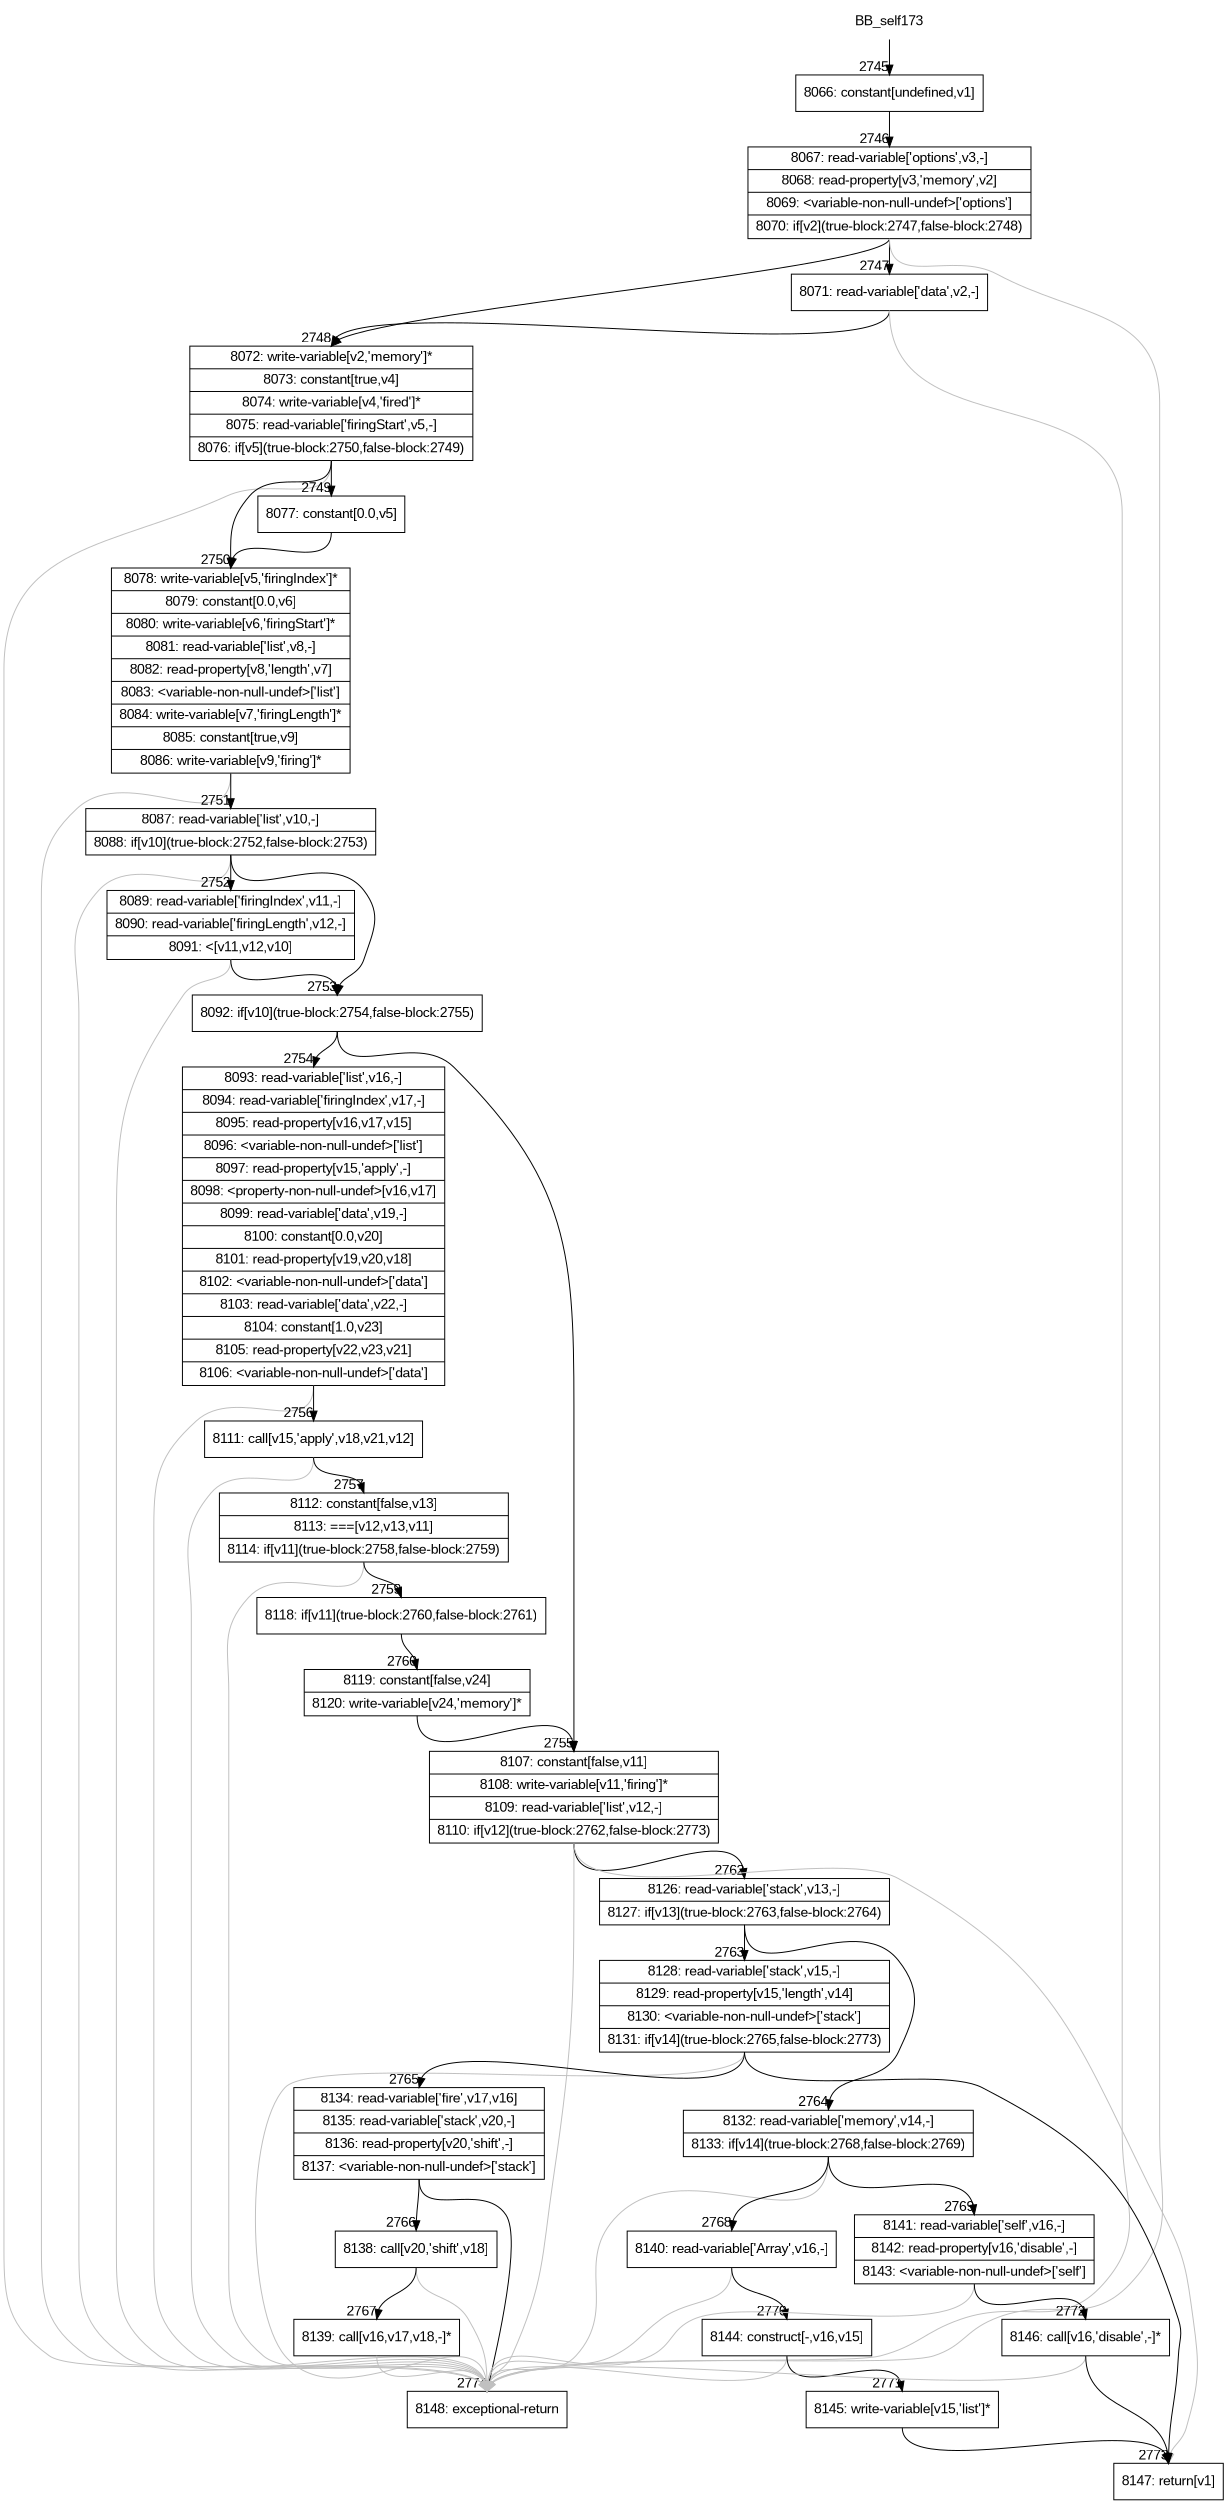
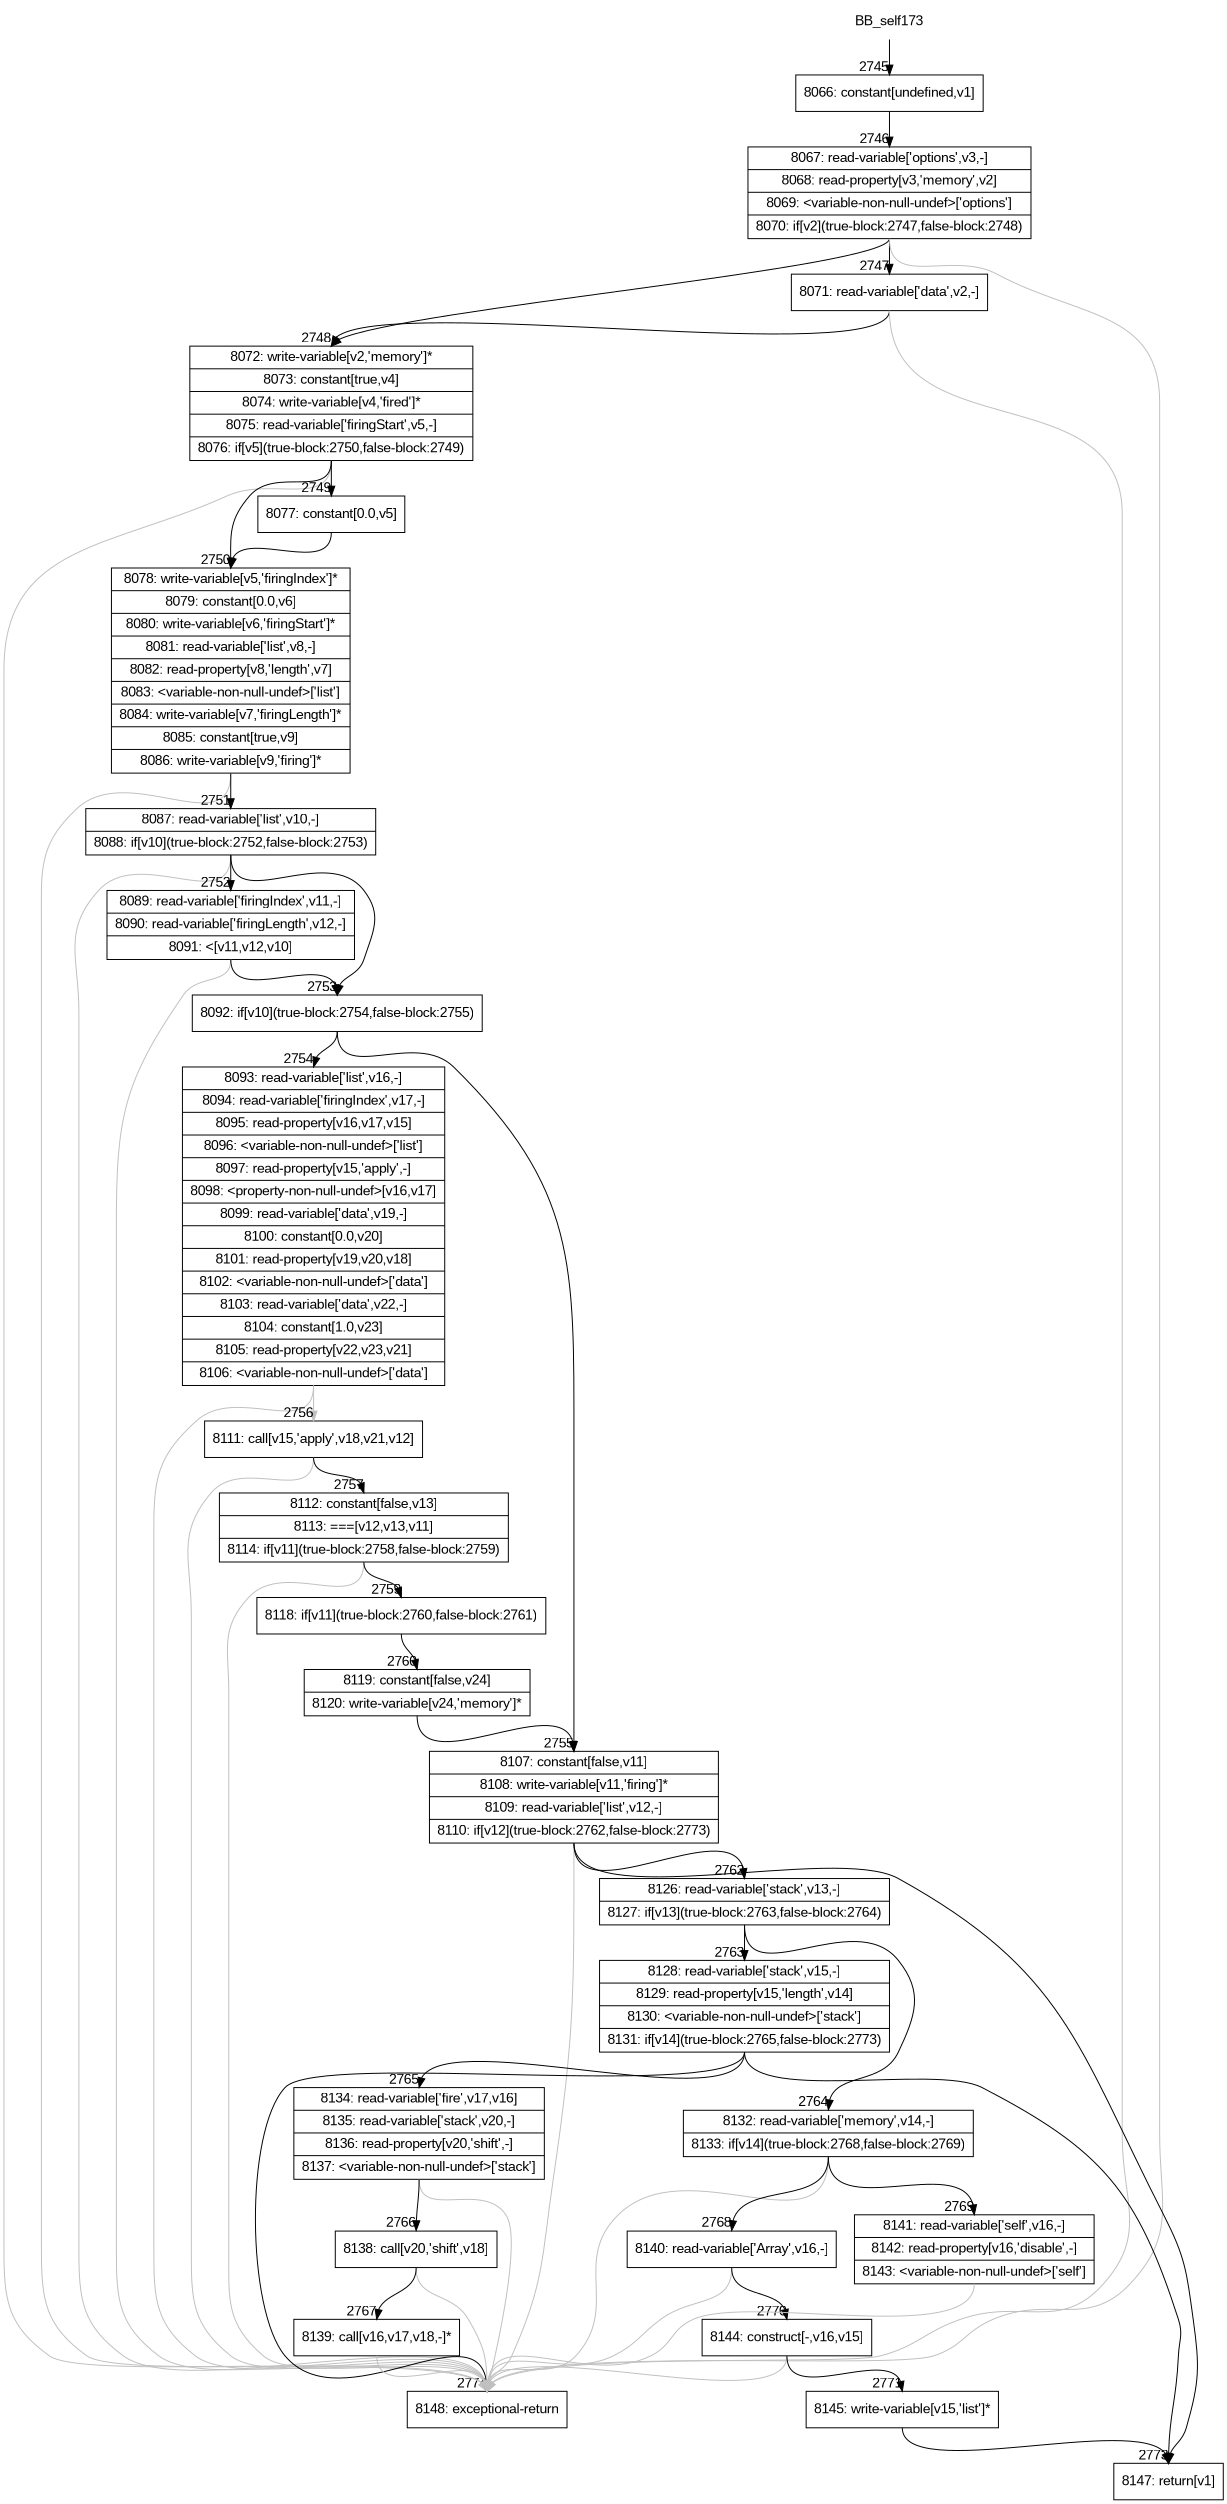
edge "8093: read-variable['list',v16,-]" -> "8111: call[v15,'apply',v18,v21,v12]": color black -> gray
edge "8107: constant[false,v11]" -> "8147: return[v1]": color gray -> black
edge "8128: read-variable['stack',v15,-]" -> "8148: exceptional-return": color gray -> black
edge "8134: read-variable['fire',v17,v16]" -> "8148: exceptional-return": color black -> gray
node "8146: call[v16,'disable',-]*": removed
